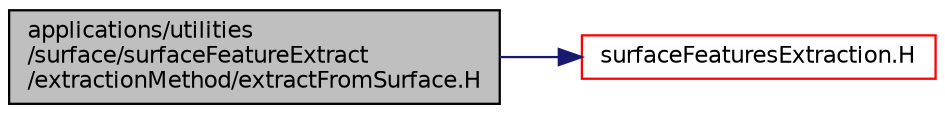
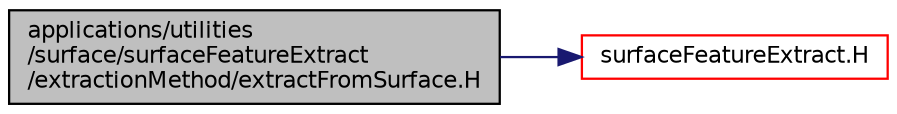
node "surfaceFeaturesExtraction.H": label "surfaceFeaturesExtraction.H" -> "surfaceFeatureExtract.H"
